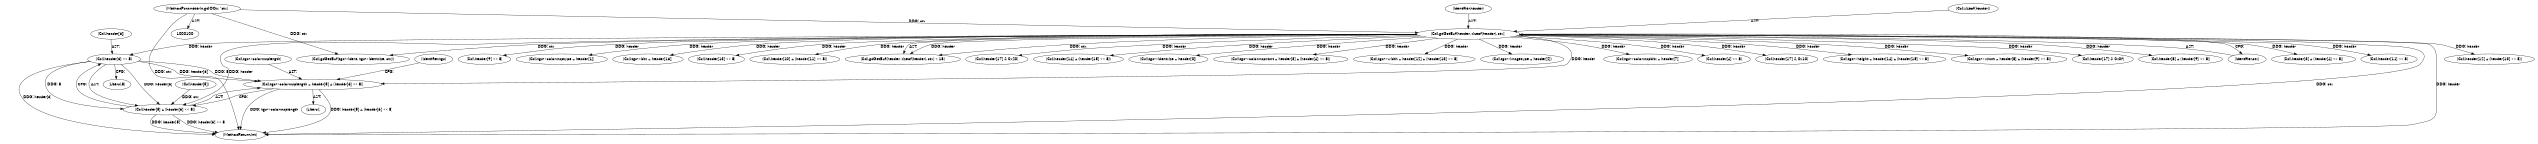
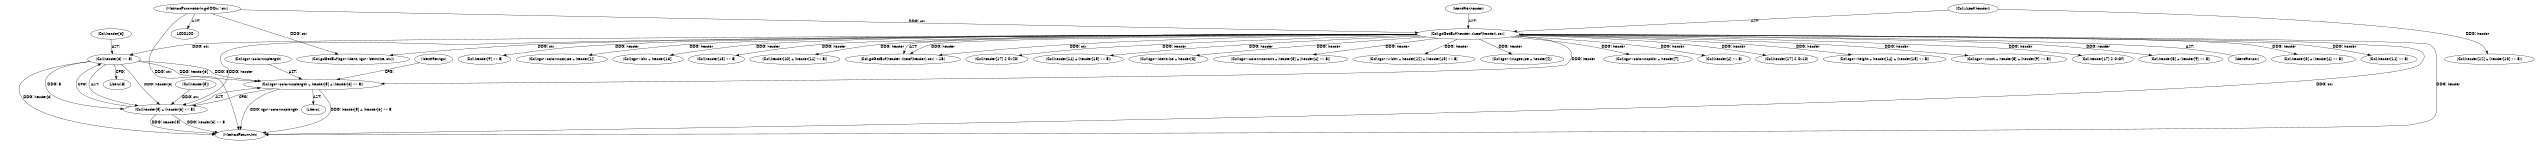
edge "(Call,gdGetBuf(header, sizeof(header), ctx))" -> "(Identifier,ctx)": removed, label "CFG:"
edge "(Call,gdGetBuf(header, sizeof(header), ctx))" -> "(Call,header[12] + (header[13] << 8))": now "(Call,sizeof(header))" -> "(Call,header[12] + (header[13] << 8))"
edge "(Call,gdGetBuf(header, sizeof(header), ctx))" -> "(Call,header[6] << 8)": label "DDG: header" -> "DDG: ctx"
